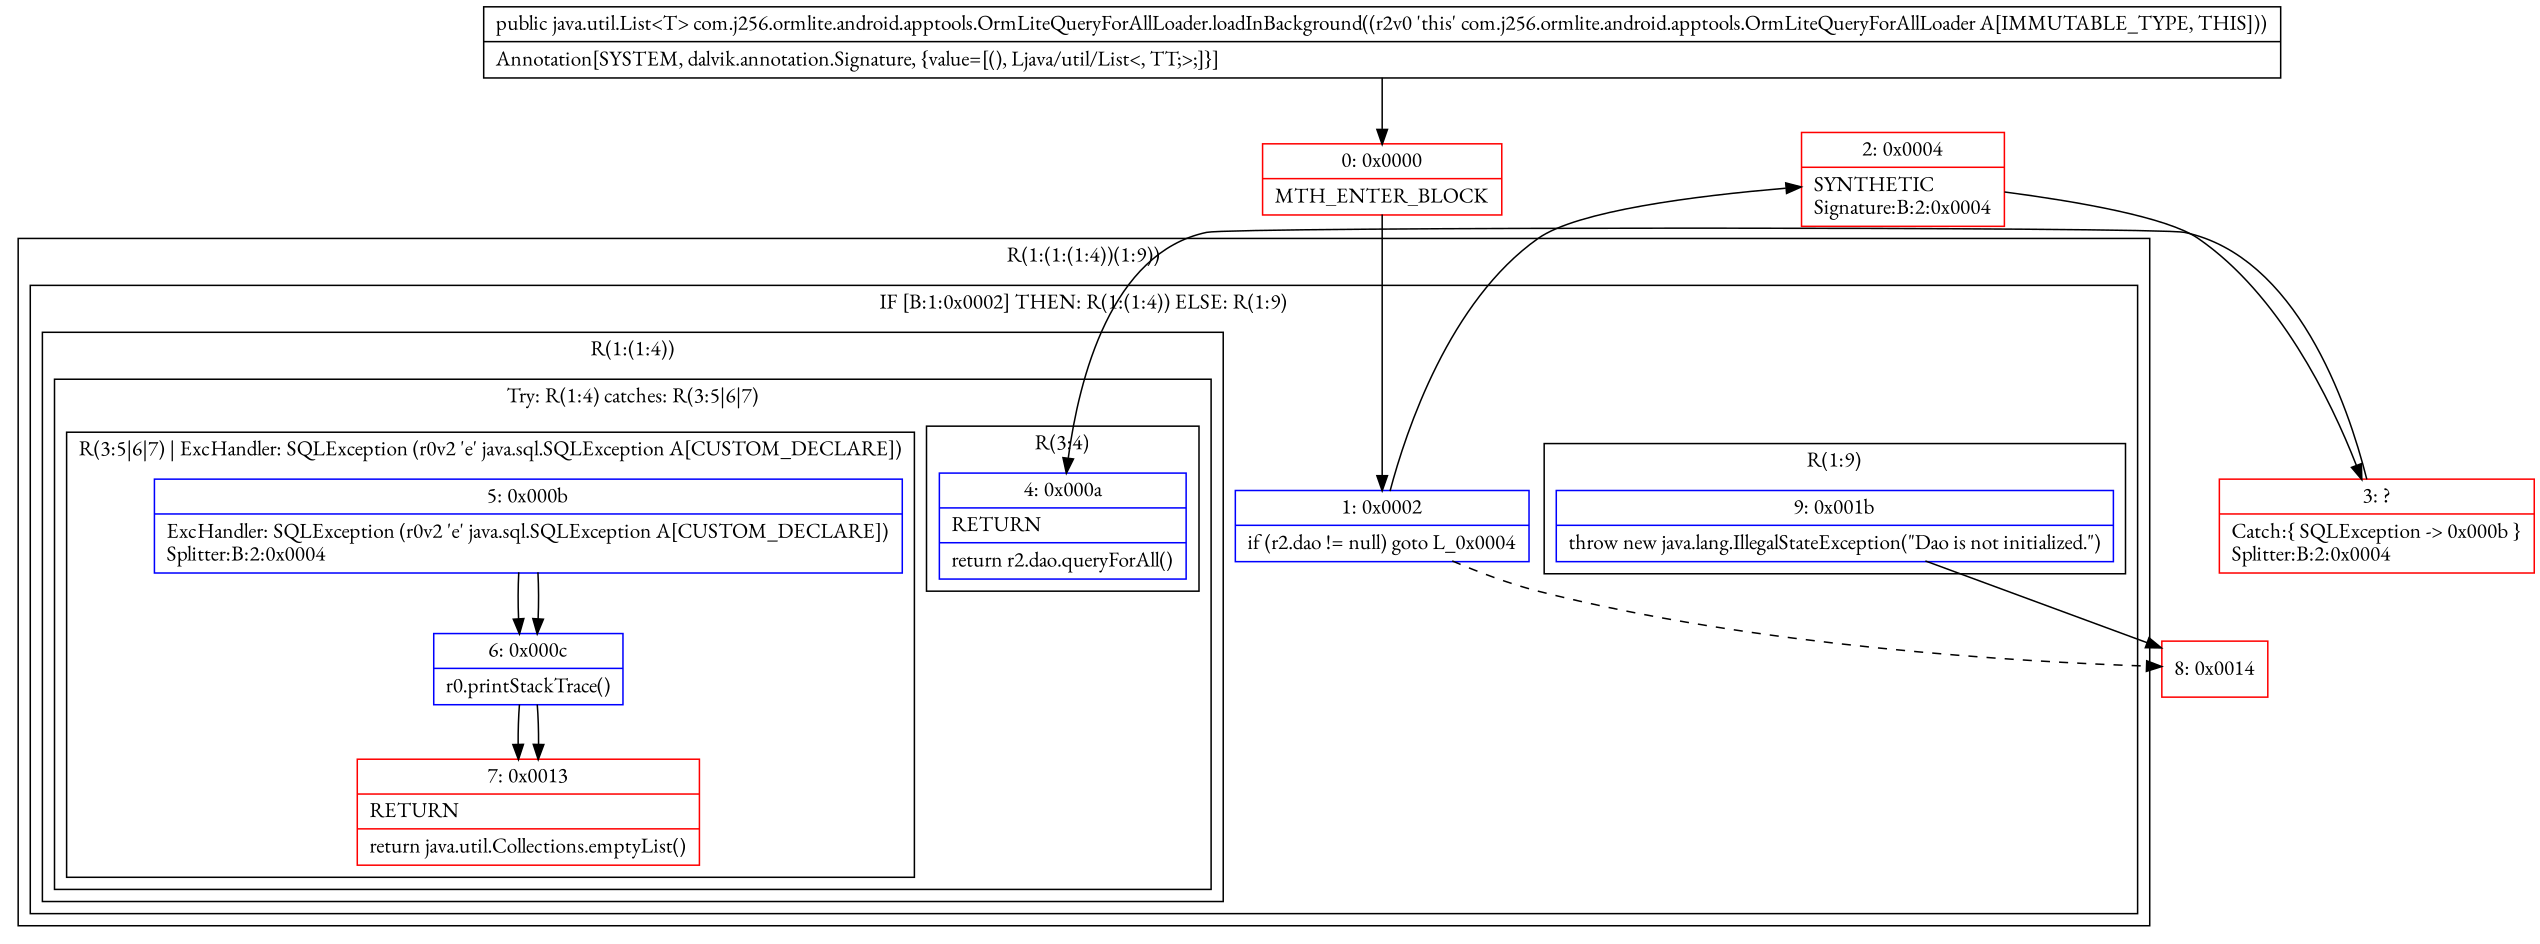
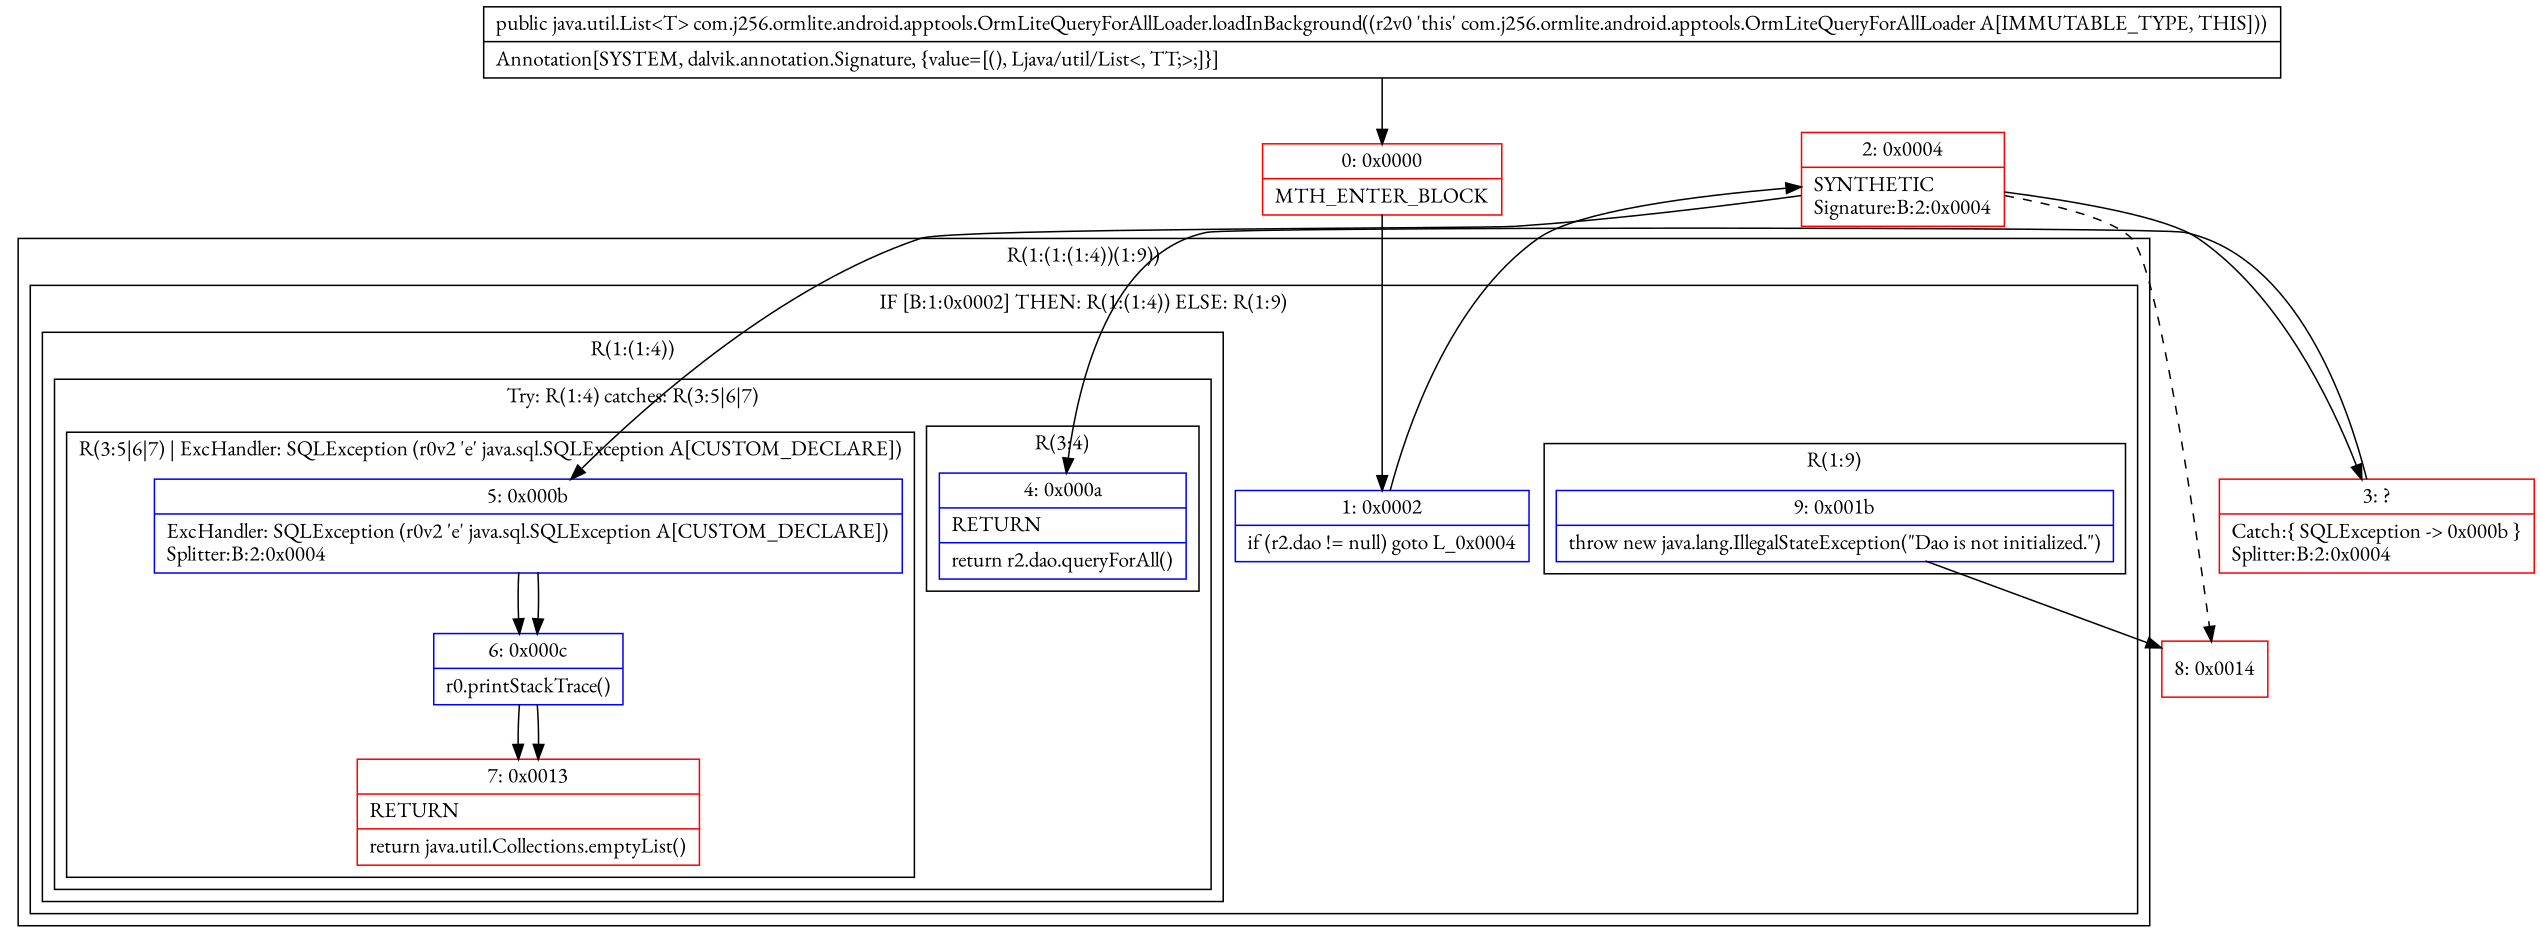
edge "2: 0x0004" -> "5: 0x000b": added
edge "1: 0x0002" -> "8: 0x0014": now "2: 0x0004" -> "8: 0x0014"
